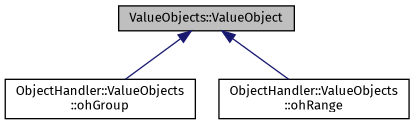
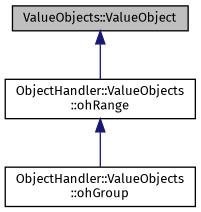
edge "ObjectHandler::ValueObjects ::ohGroup" -> "ValueObjects::ValueObject": now "ObjectHandler::ValueObjects ::ohGroup" -> "ObjectHandler::ValueObjects ::ohRange"
